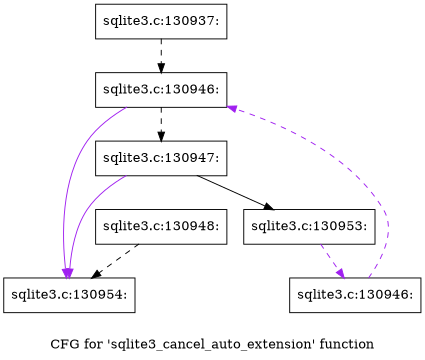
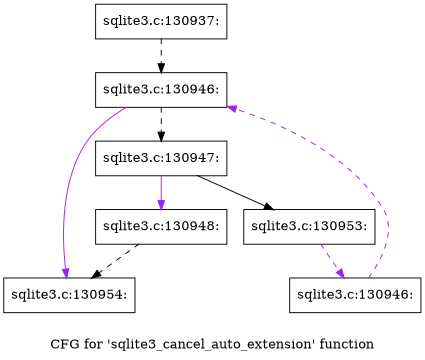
edge "sqlite3.c:130947:" -> "sqlite3.c:130954:": now "sqlite3.c:130947:" -> "sqlite3.c:130948:"
